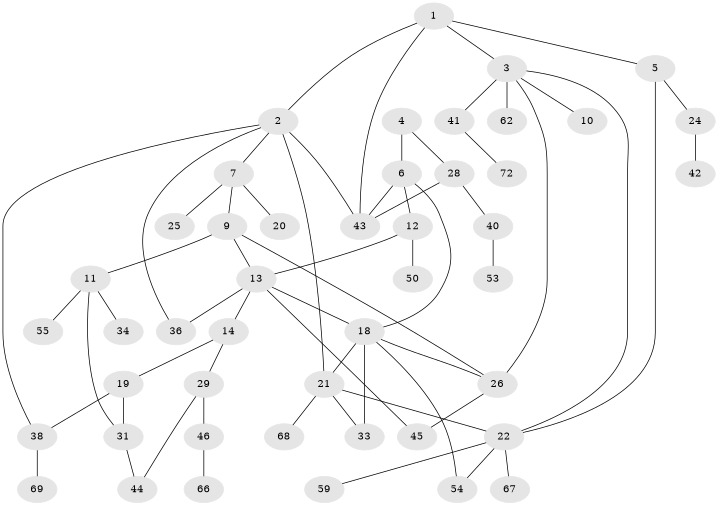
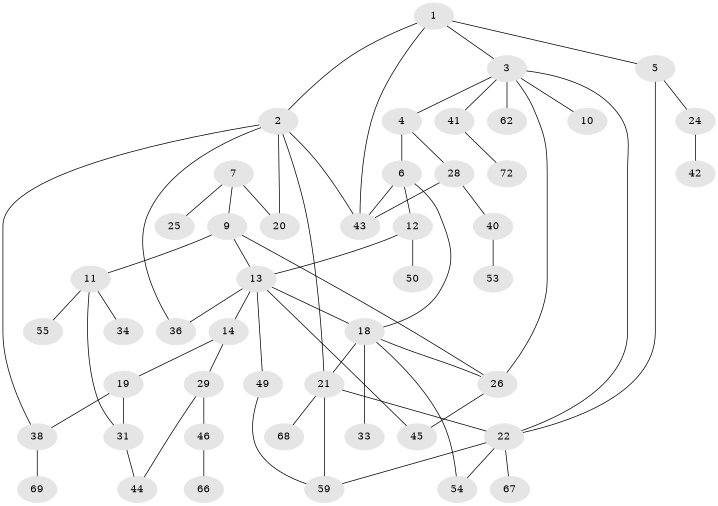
edge "3" -- "4": added
edge "2" -- "7": now "2" -- "20"
node "49": added
edge "21" -- "33": now "21" -- "59"
